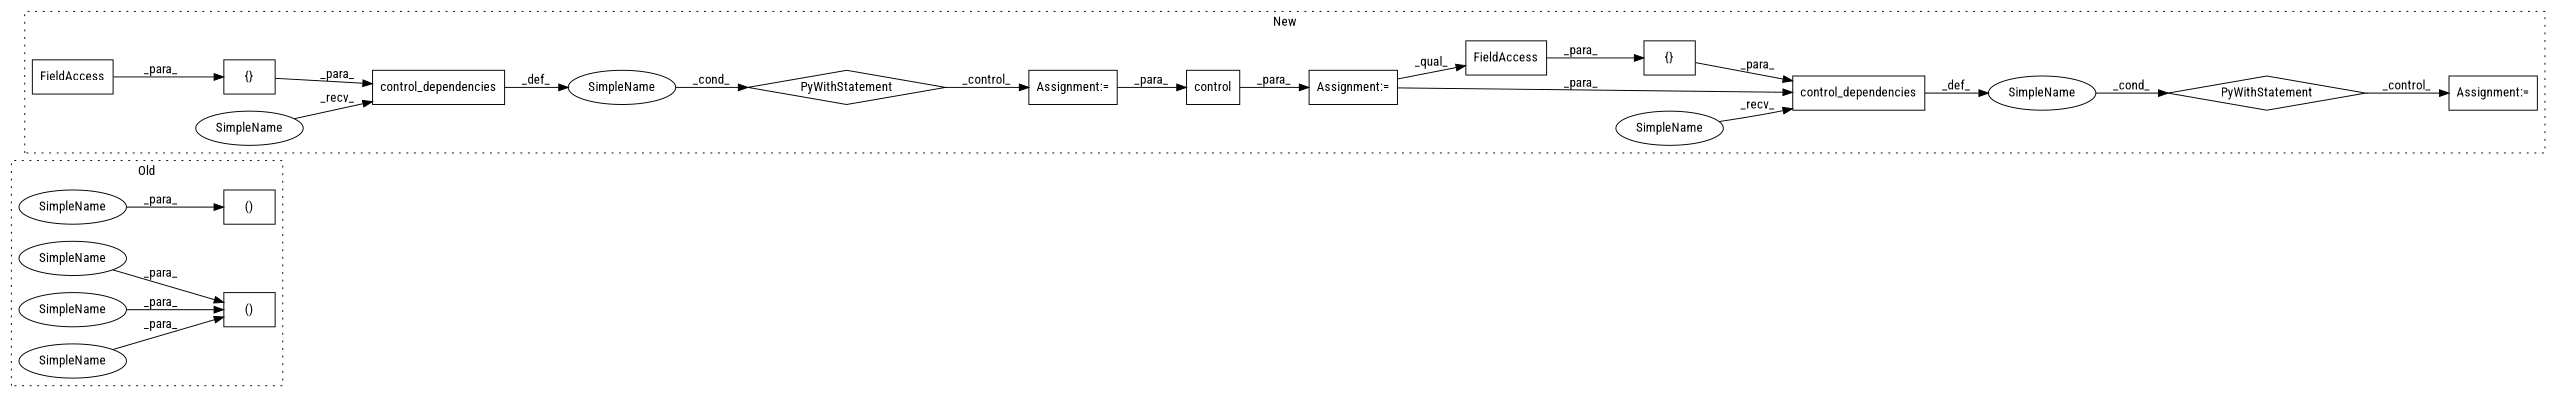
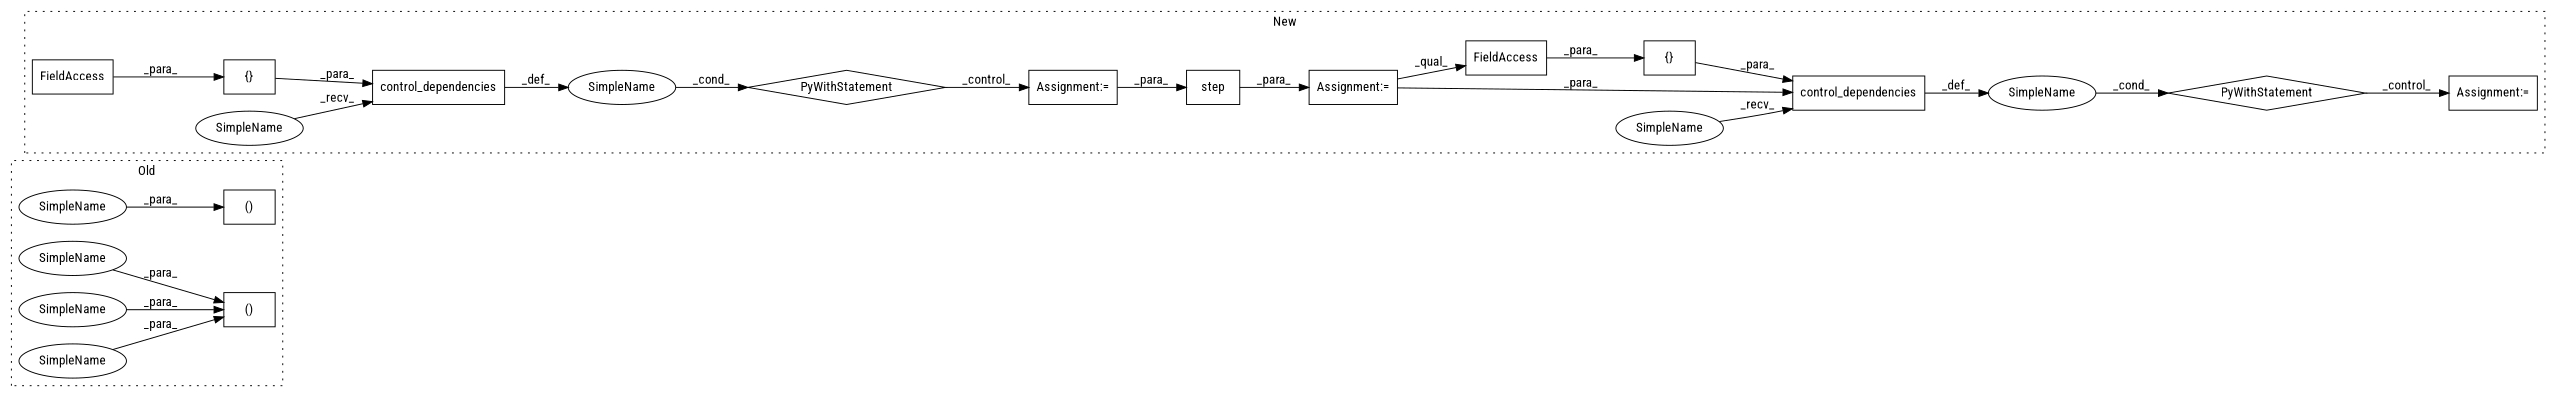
node "control": label "control" -> "step"
